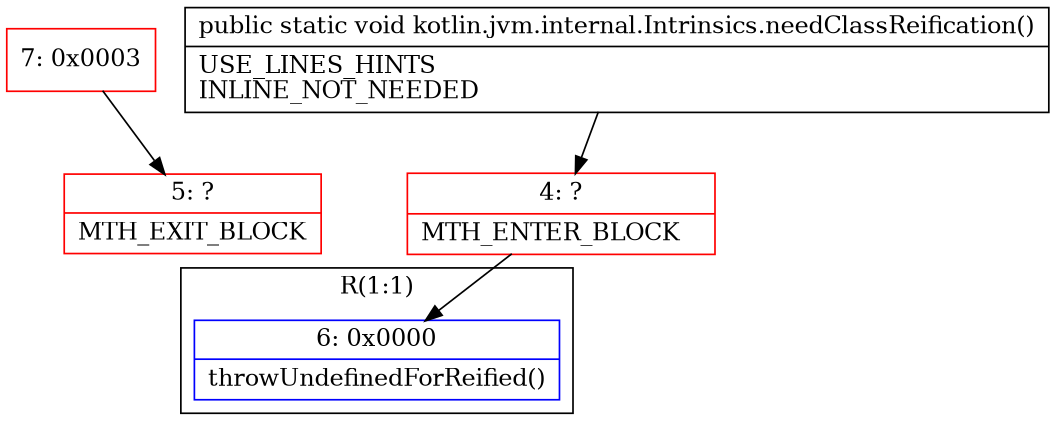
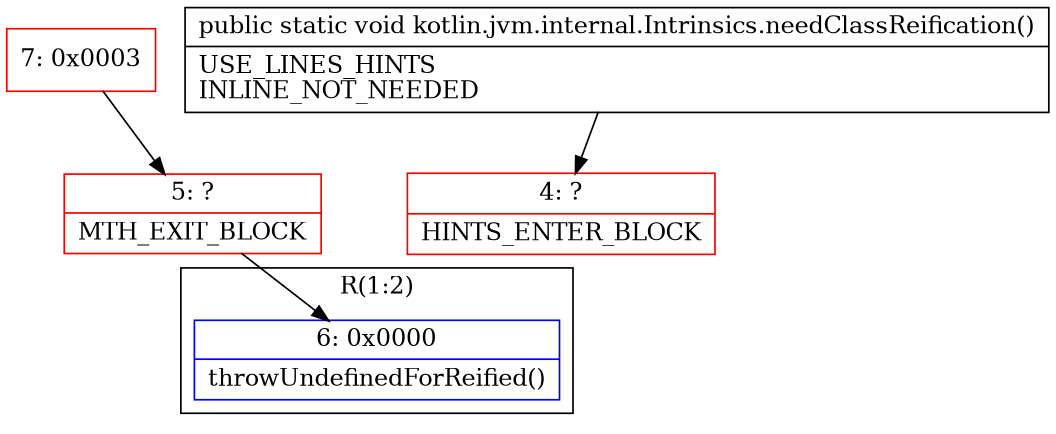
node "4: ?": text "MTH_ENTER_BLOCK" -> "HINTS_ENTER_BLOCK"
edge "4: ?" -> "6: 0x0000": now "5: ?" -> "6: 0x0000"
cluster "R(1:1)": label "R(1:1)" -> "R(1:2)"
